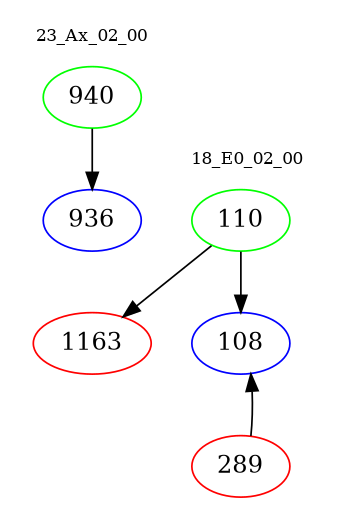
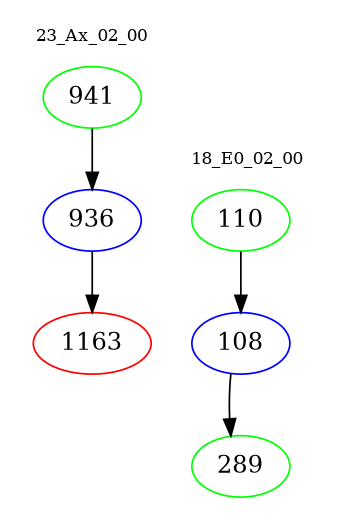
node "940": label "940" -> "941"
edge "110" -> "1163": now "936" -> "1163"
edge "289" -> "108": reversed
node "289": color red -> green
